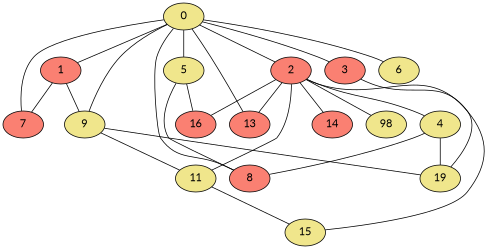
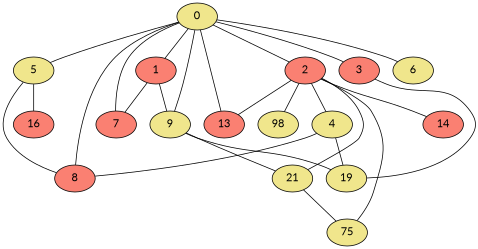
edge "2" -- "16": removed
node "11": label "11" -> "21"
node "15": label "15" -> "75"
